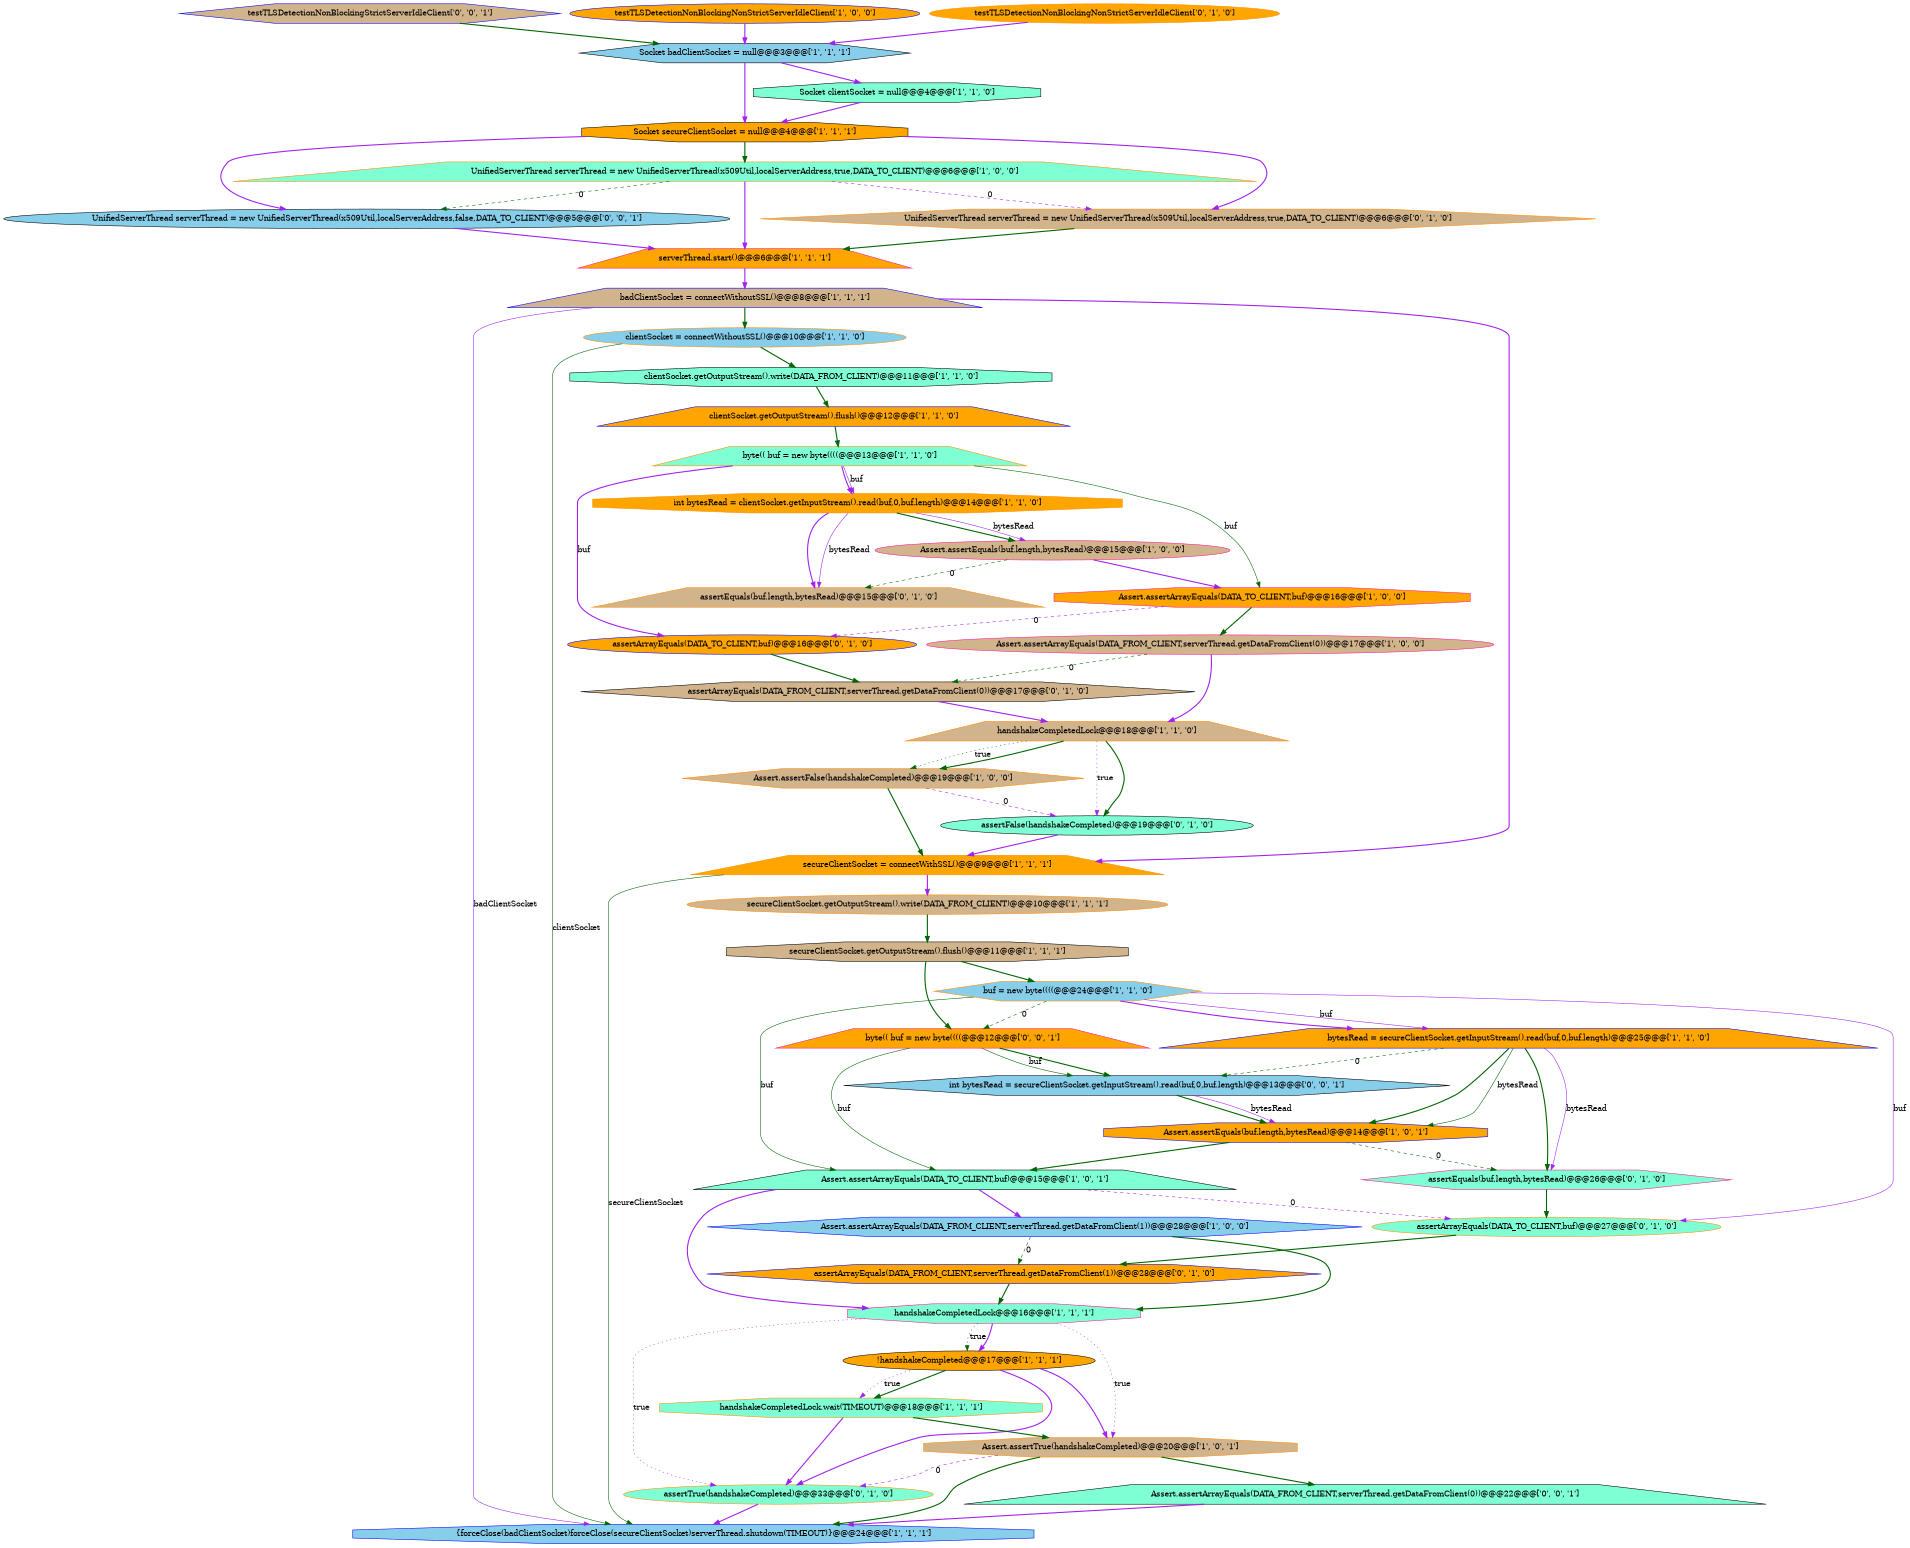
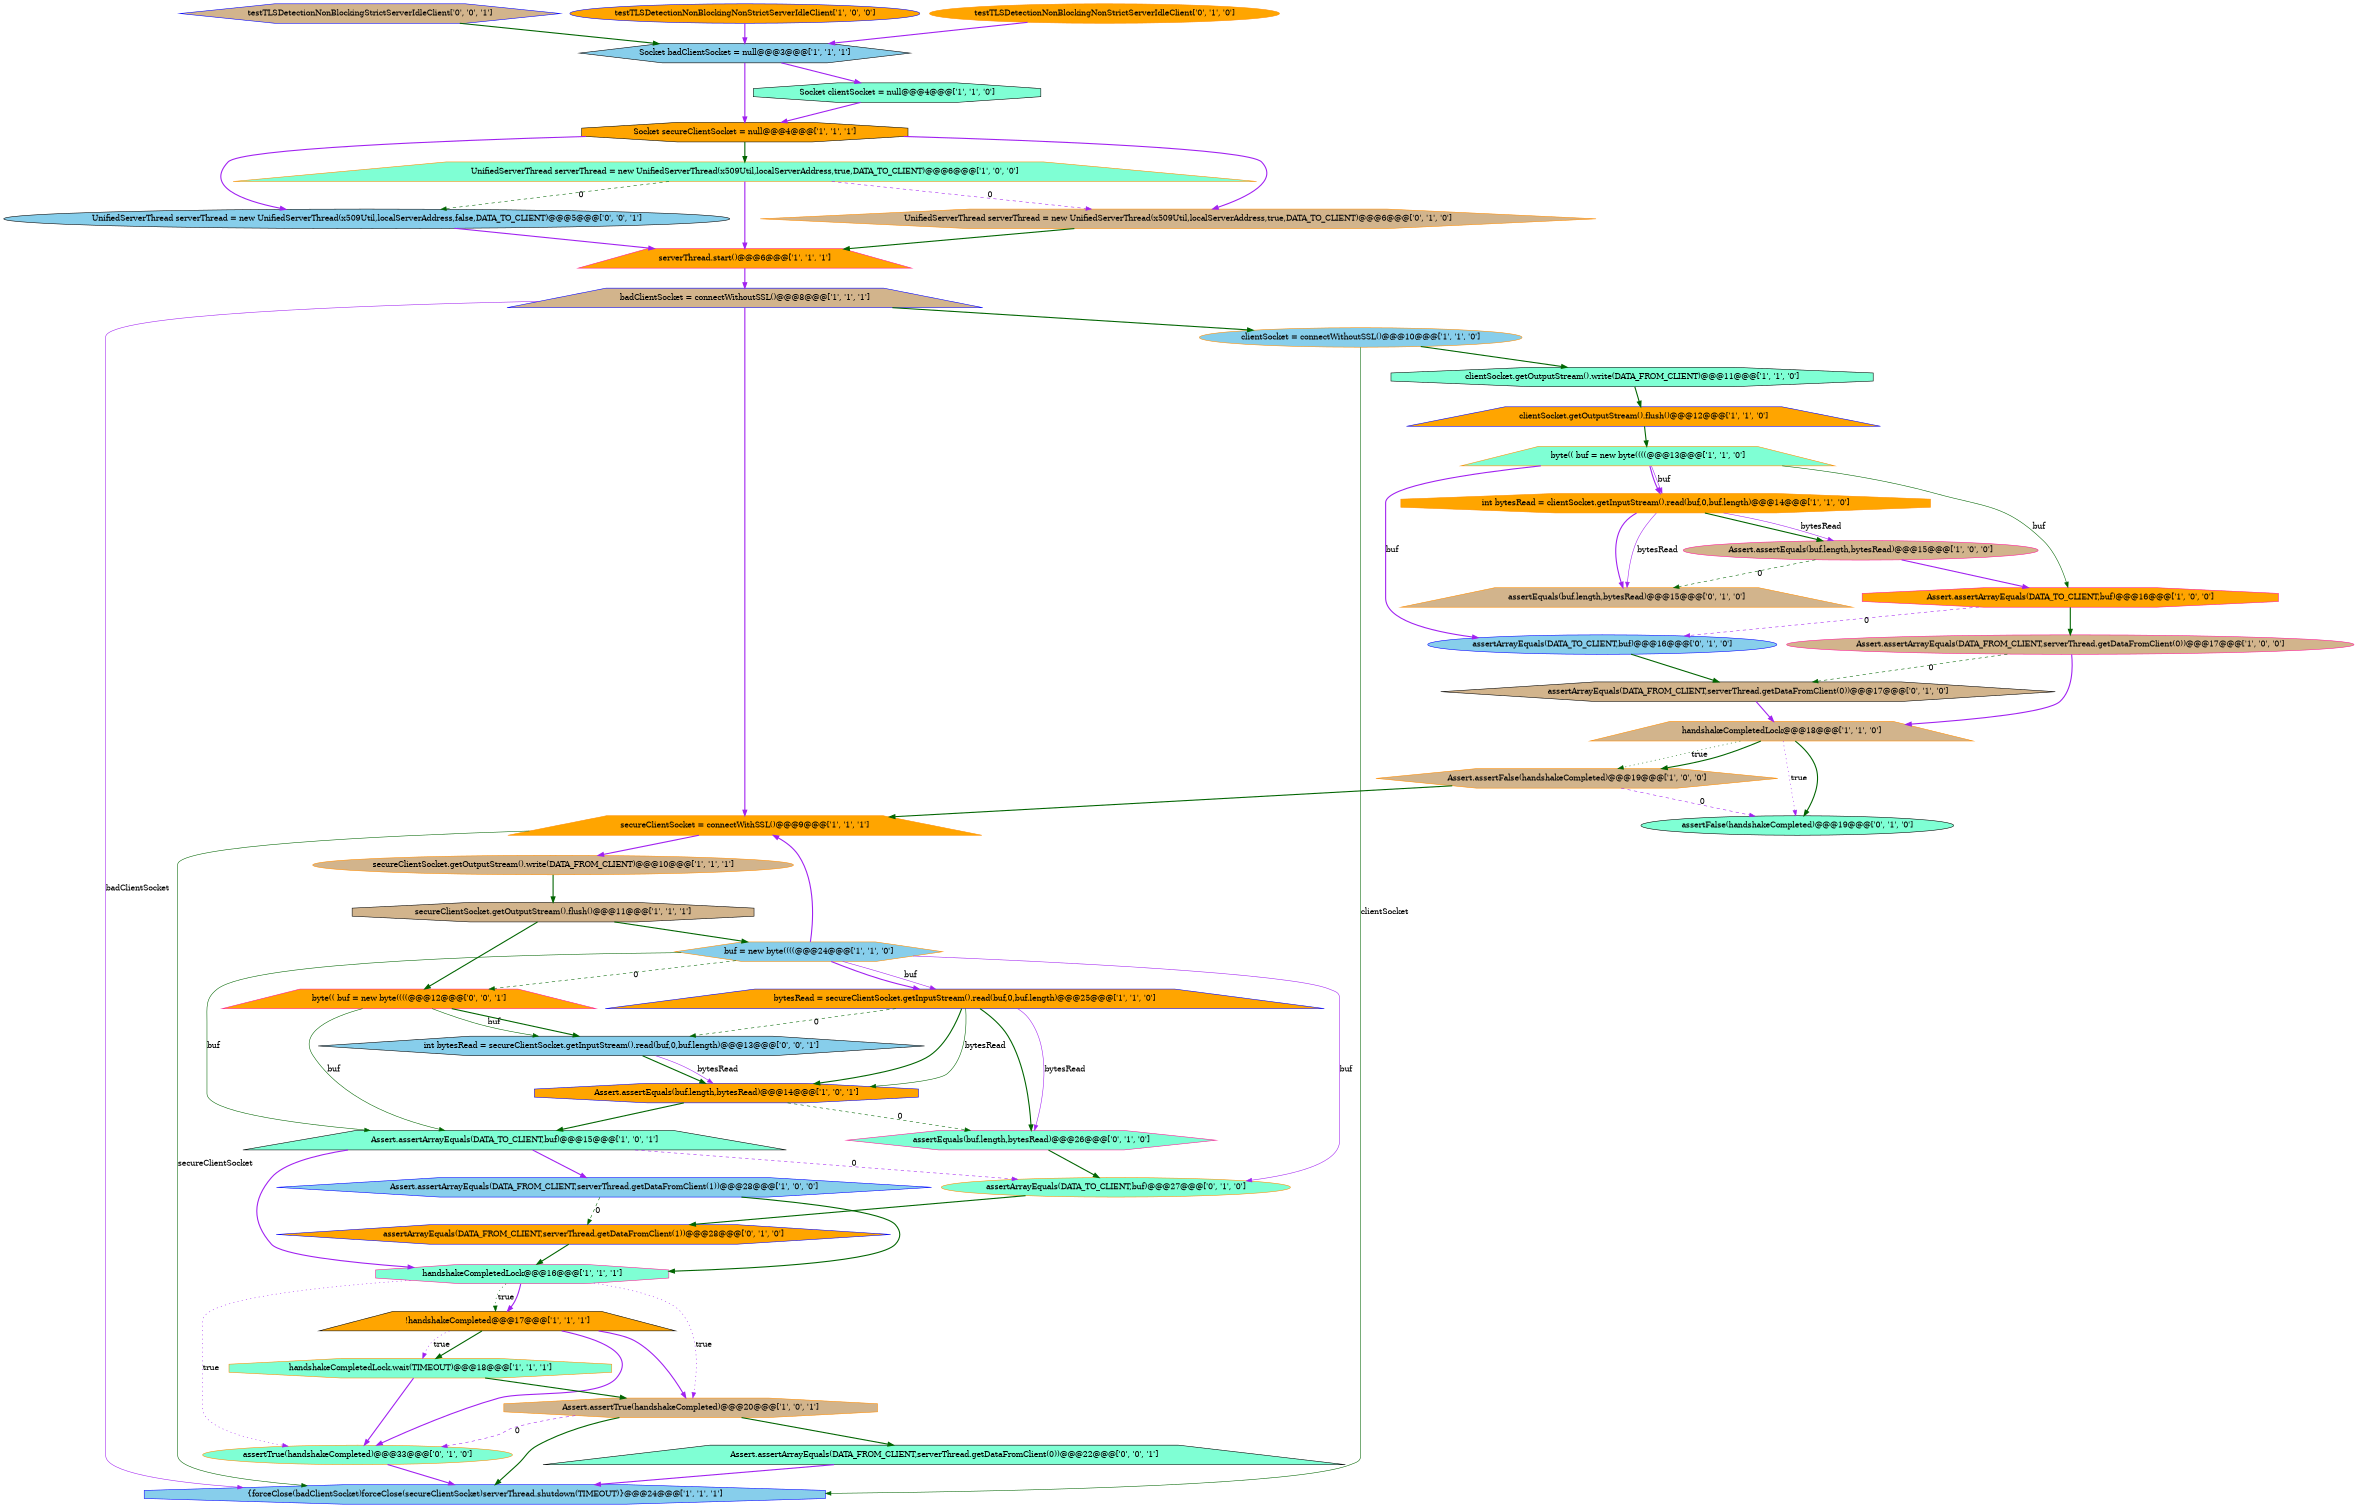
node "assertArrayEquals(DATA_TO_CLIENT,buf)@@@16@@@['0', '1', '0']": fillcolor orange -> skyblue
edge "assertFalse(handshakeCompleted)@@@19@@@['0', '1', '0']" -> "secureClientSocket = connectWithSSL()@@@9@@@['1', '1', '1']": now "buf = new byte((((@@@24@@@['1', '1', '0']" -> "secureClientSocket = connectWithSSL()@@@9@@@['1', '1', '1']"
node "!handshakeCompleted@@@17@@@['1', '1', '1']": shape ellipse -> trapezium
